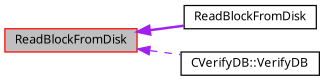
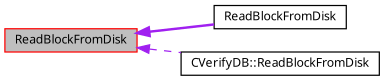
node "CVerifyDB::VerifyDB": label "CVerifyDB::VerifyDB" -> "CVerifyDB::ReadBlockFromDisk"
